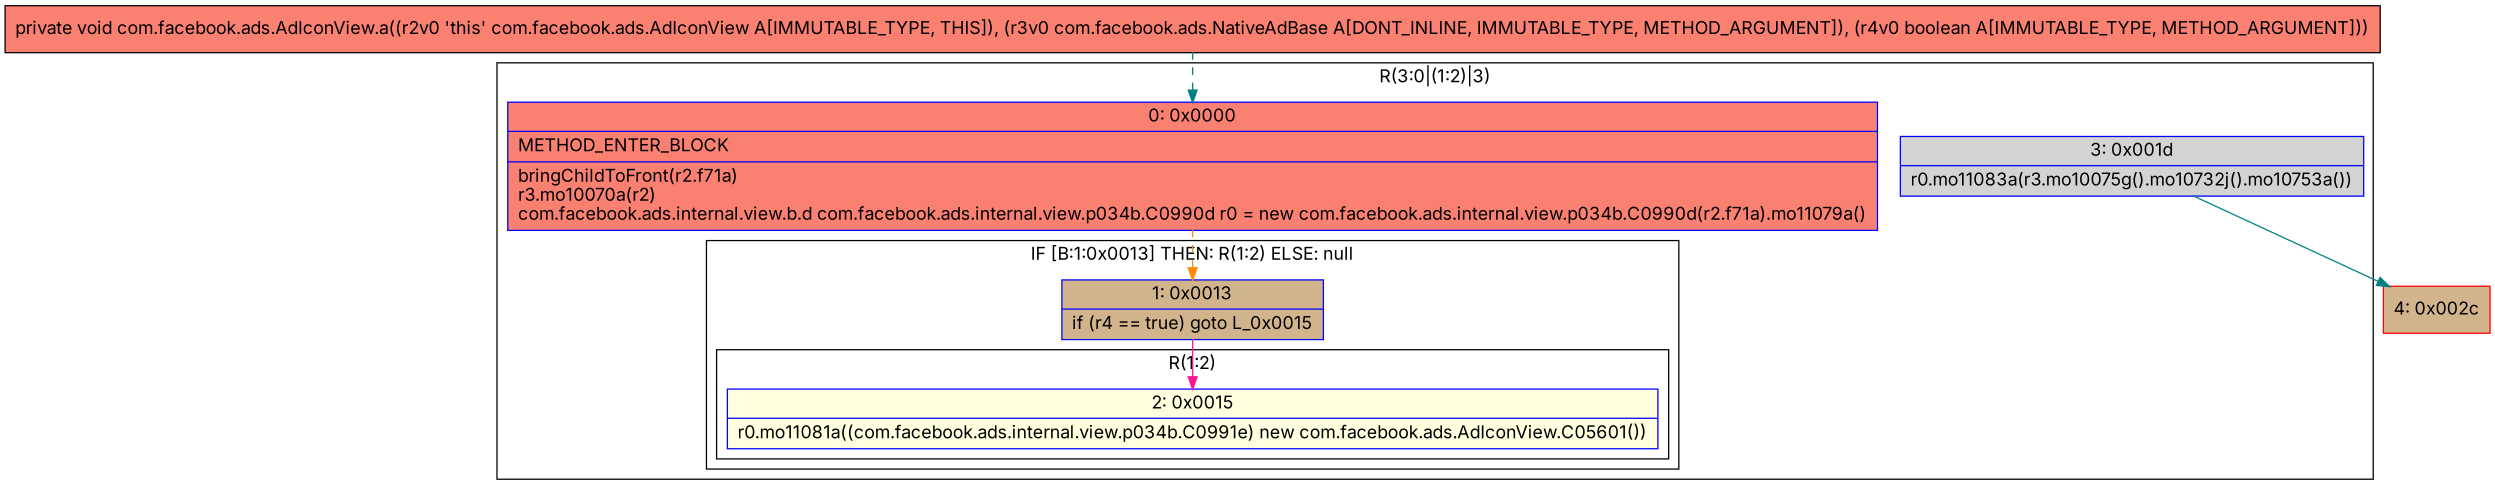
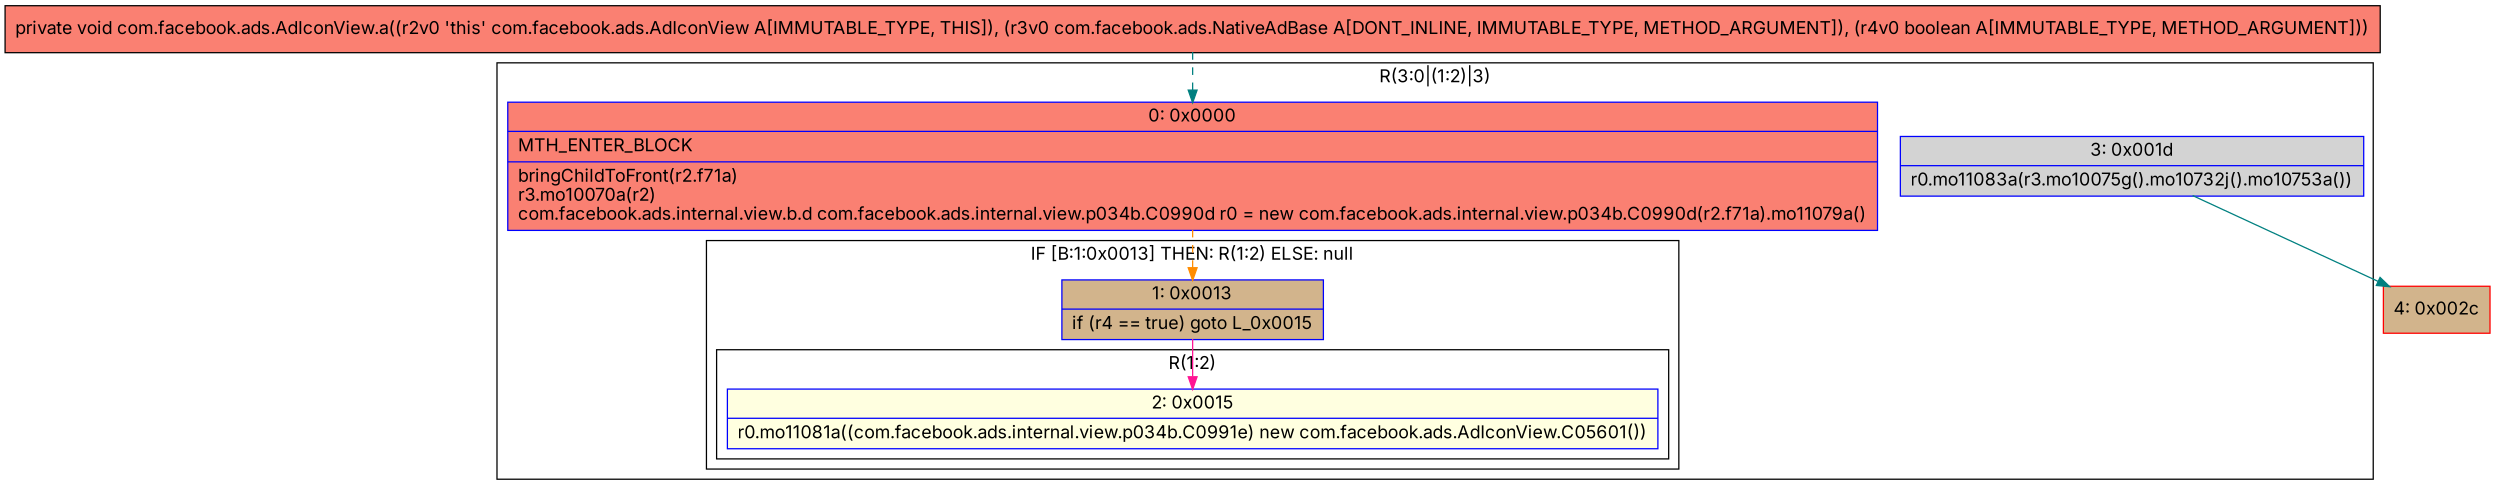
node "0: 0x0000": text "METHOD_ENTER_BLOCK" -> "MTH_ENTER_BLOCK"
